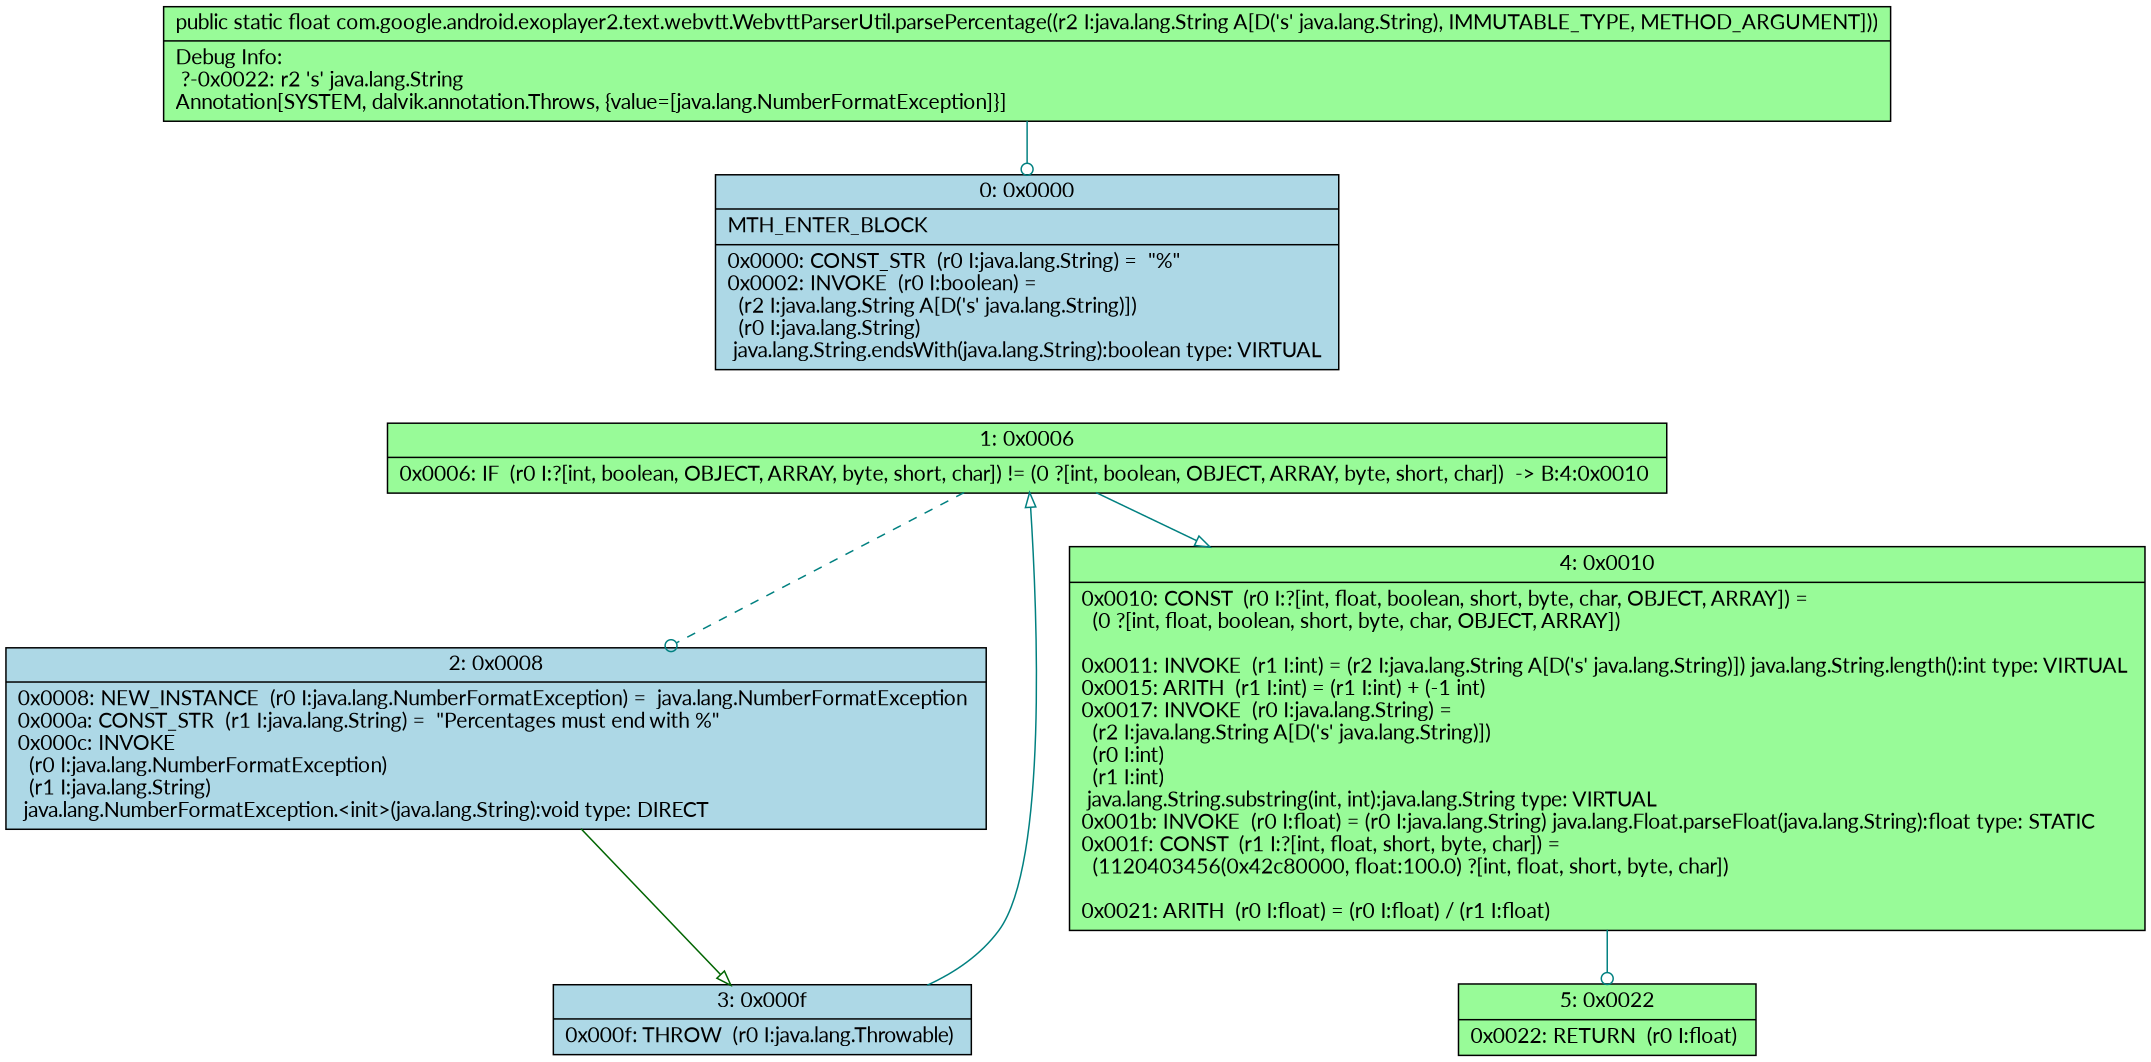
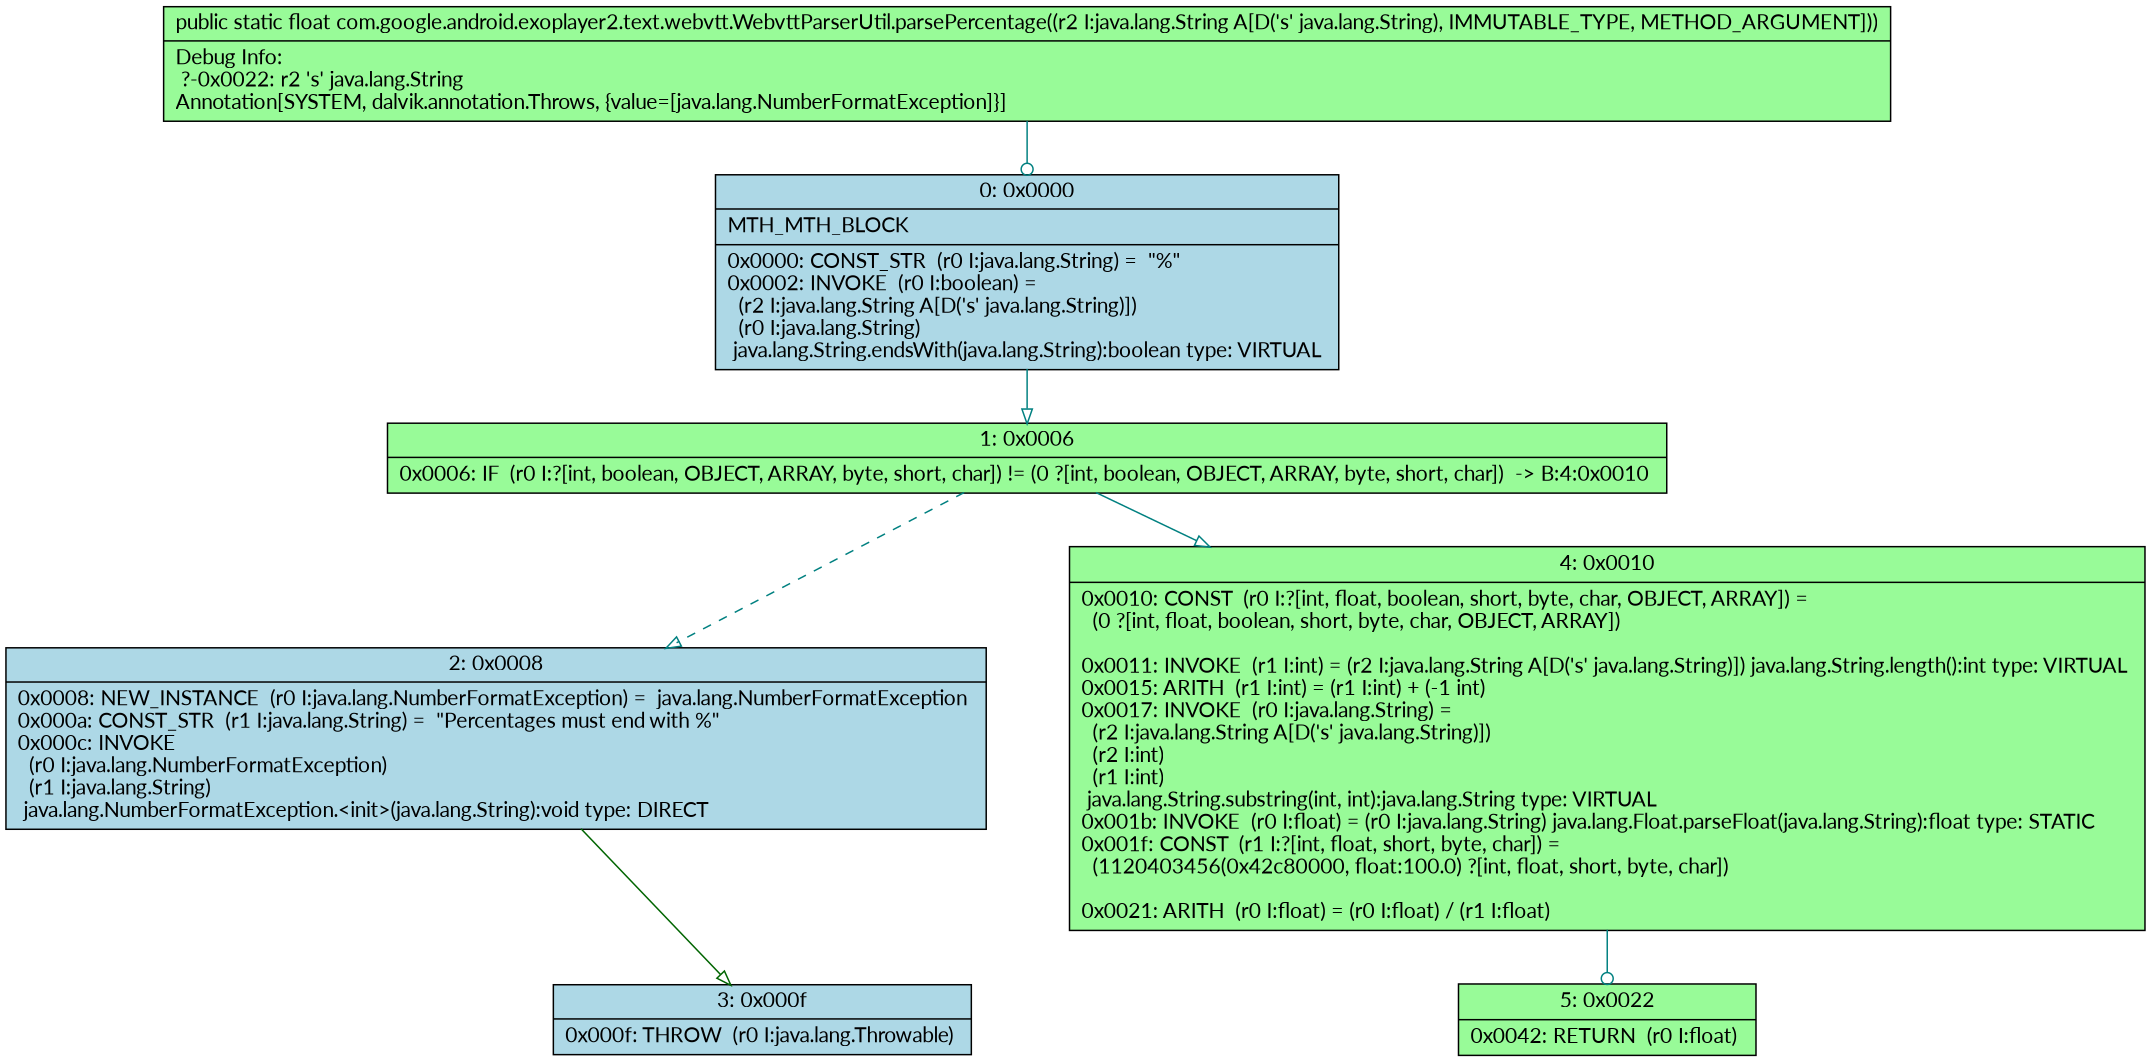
node "0: 0x0000": text "MTH_ENTER_BLOCK" -> "MTH_MTH_BLOCK"
edge "1: 0x0006" -> "2: 0x0008": arrowhead odot -> onormal
node "4: 0x0010": text "(r0 I:int)" -> "(r2 I:int)"
edge "3: 0x000f" -> "1: 0x0006": now "0: 0x0000" -> "1: 0x0006"
node "5: 0x0022": text "0x0022: RETURN  (r0 I:float)" -> "0x0042: RETURN  (r0 I:float)"
